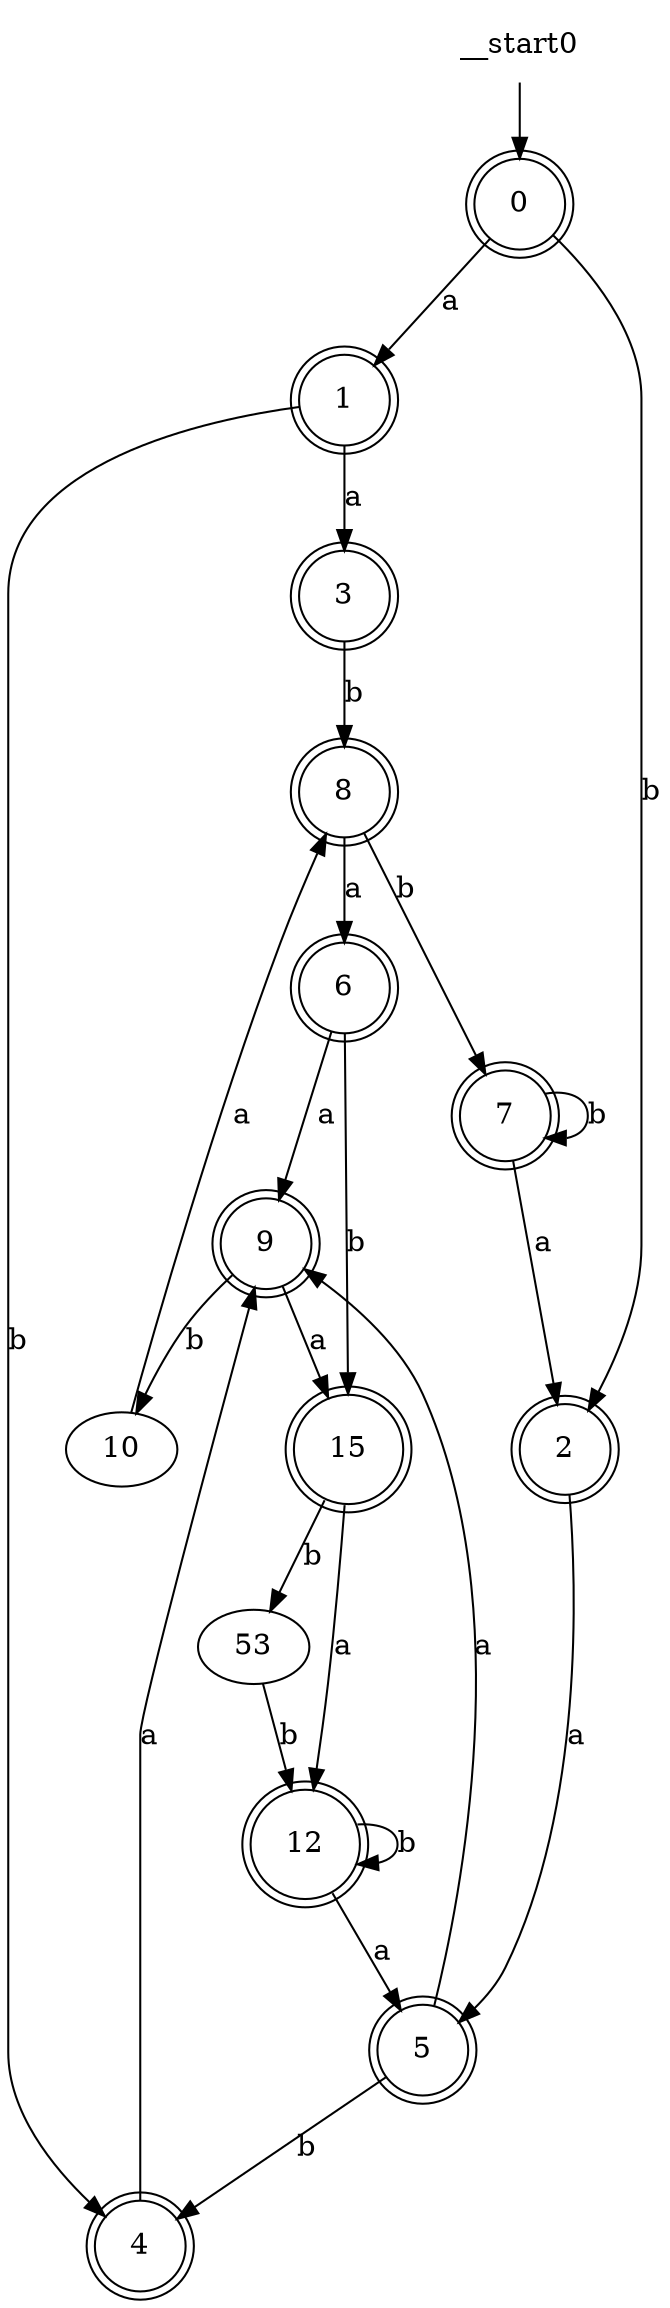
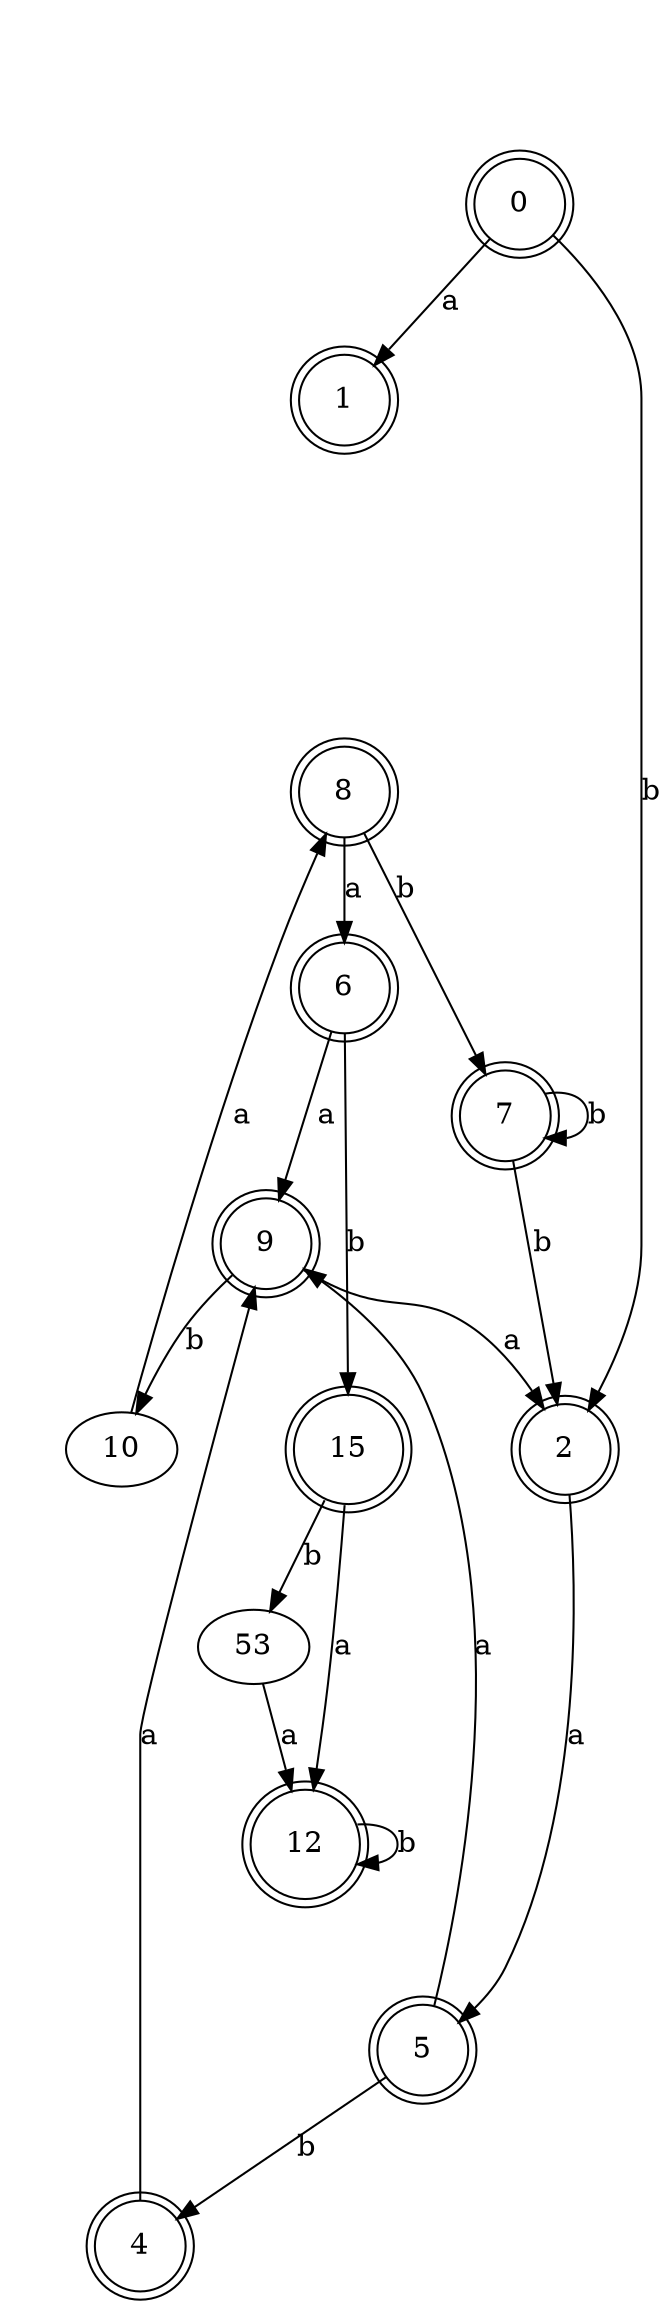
node "__start0": removed
node "3": removed
edge "1" -> "4": removed, label "b"
edge "7" -> "2": label "a" -> "b"
edge "9" -> "15": now "9" -> "2"
edge "53" -> "12": label "b" -> "a"
edge "12" -> "5": removed, label "a"
